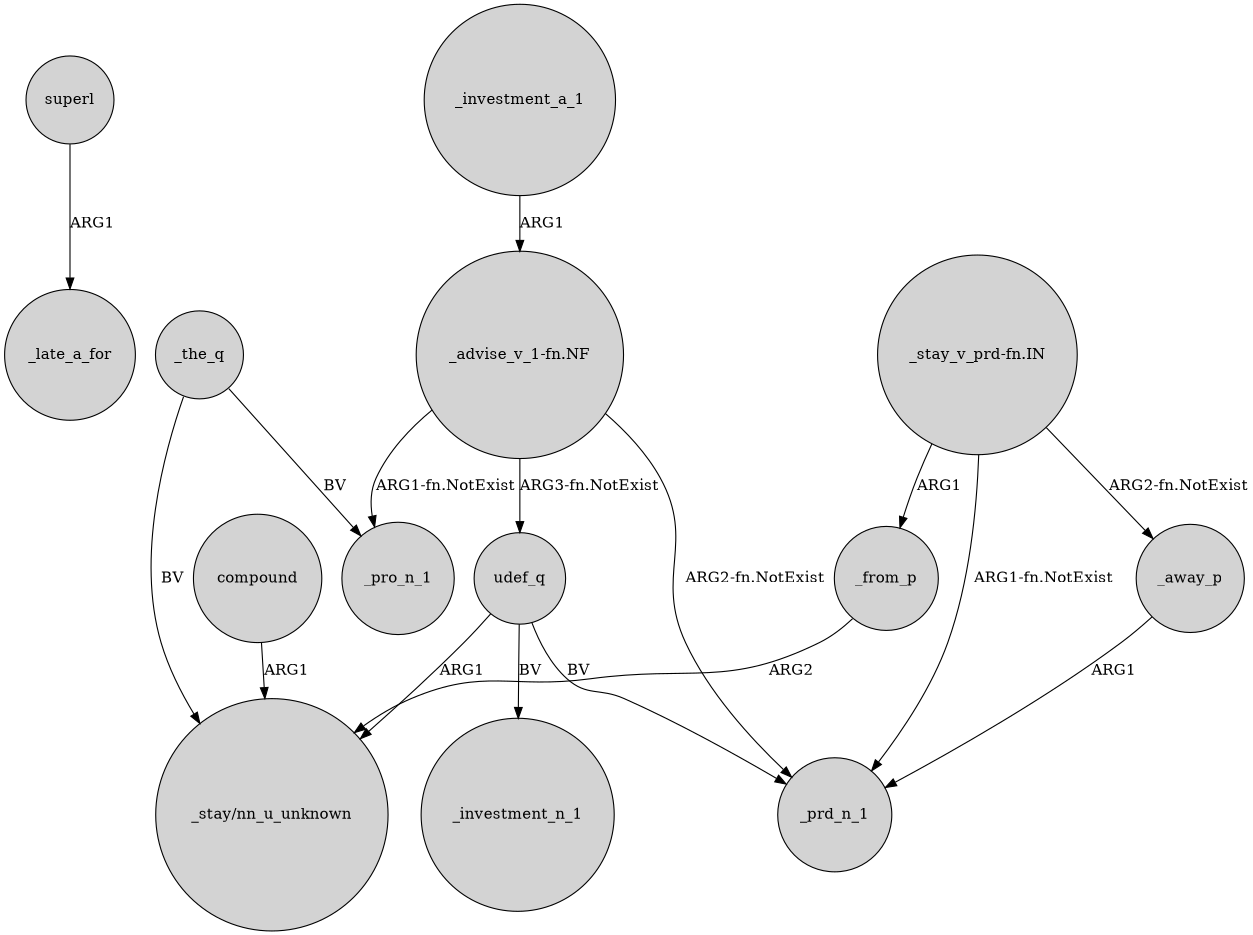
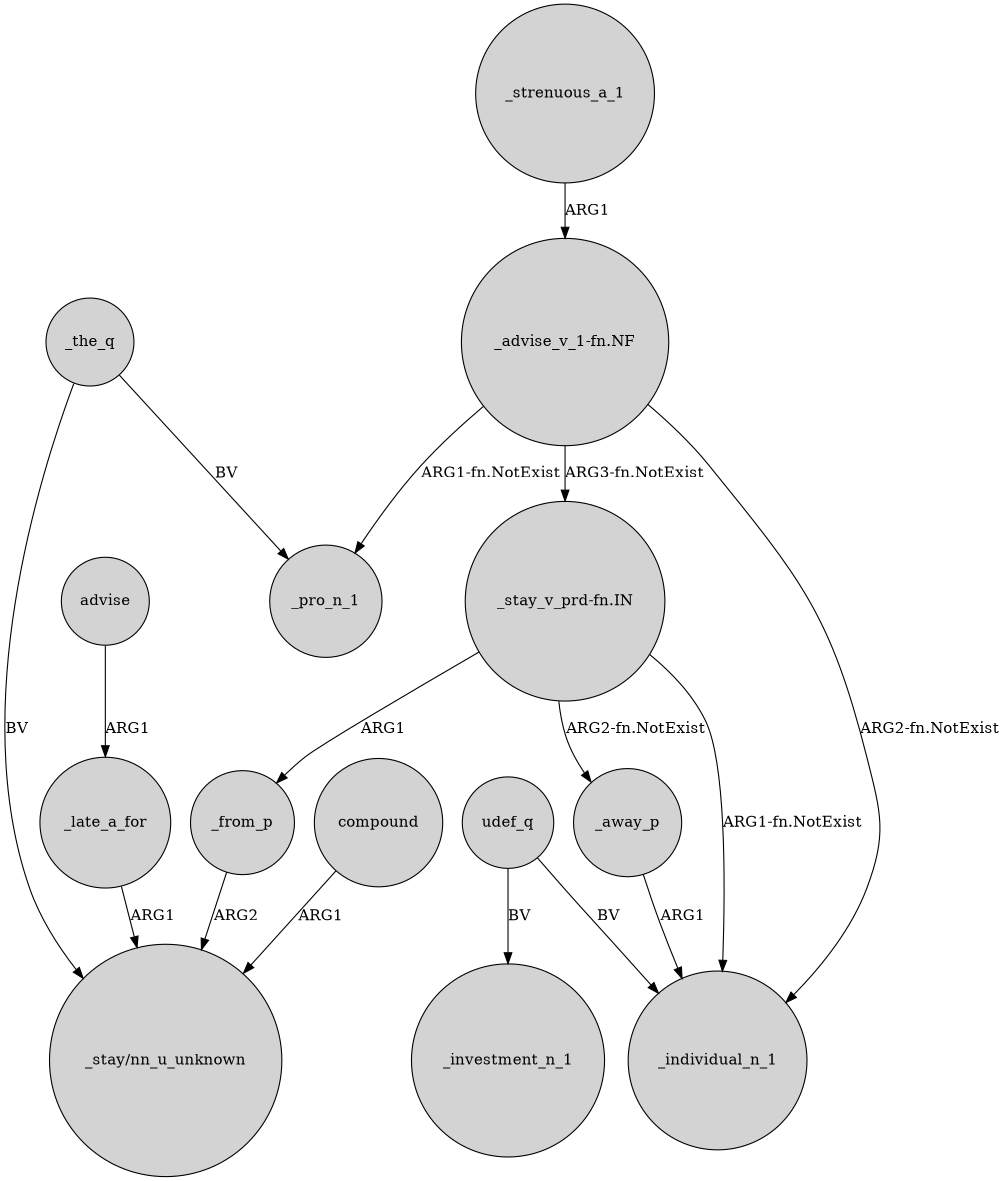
node "superl": label "superl" -> "advise"
node "_investment_a_1": label "_investment_a_1" -> "_strenuous_a_1"
edge "_advise_v_1-fn.NF" -> "udef_q": now "_advise_v_1-fn.NF" -> "_stay_v_prd-fn.IN"
edge "udef_q" -> "_stay/nn_u_unknown": now "_late_a_for" -> "_stay/nn_u_unknown"
node "_prd_n_1": label "_prd_n_1" -> "_individual_n_1"
